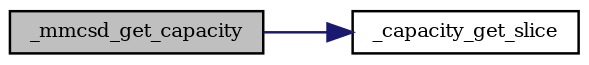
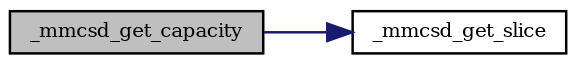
node "_capacity_get_slice": label "_capacity_get_slice" -> "_mmcsd_get_slice"
